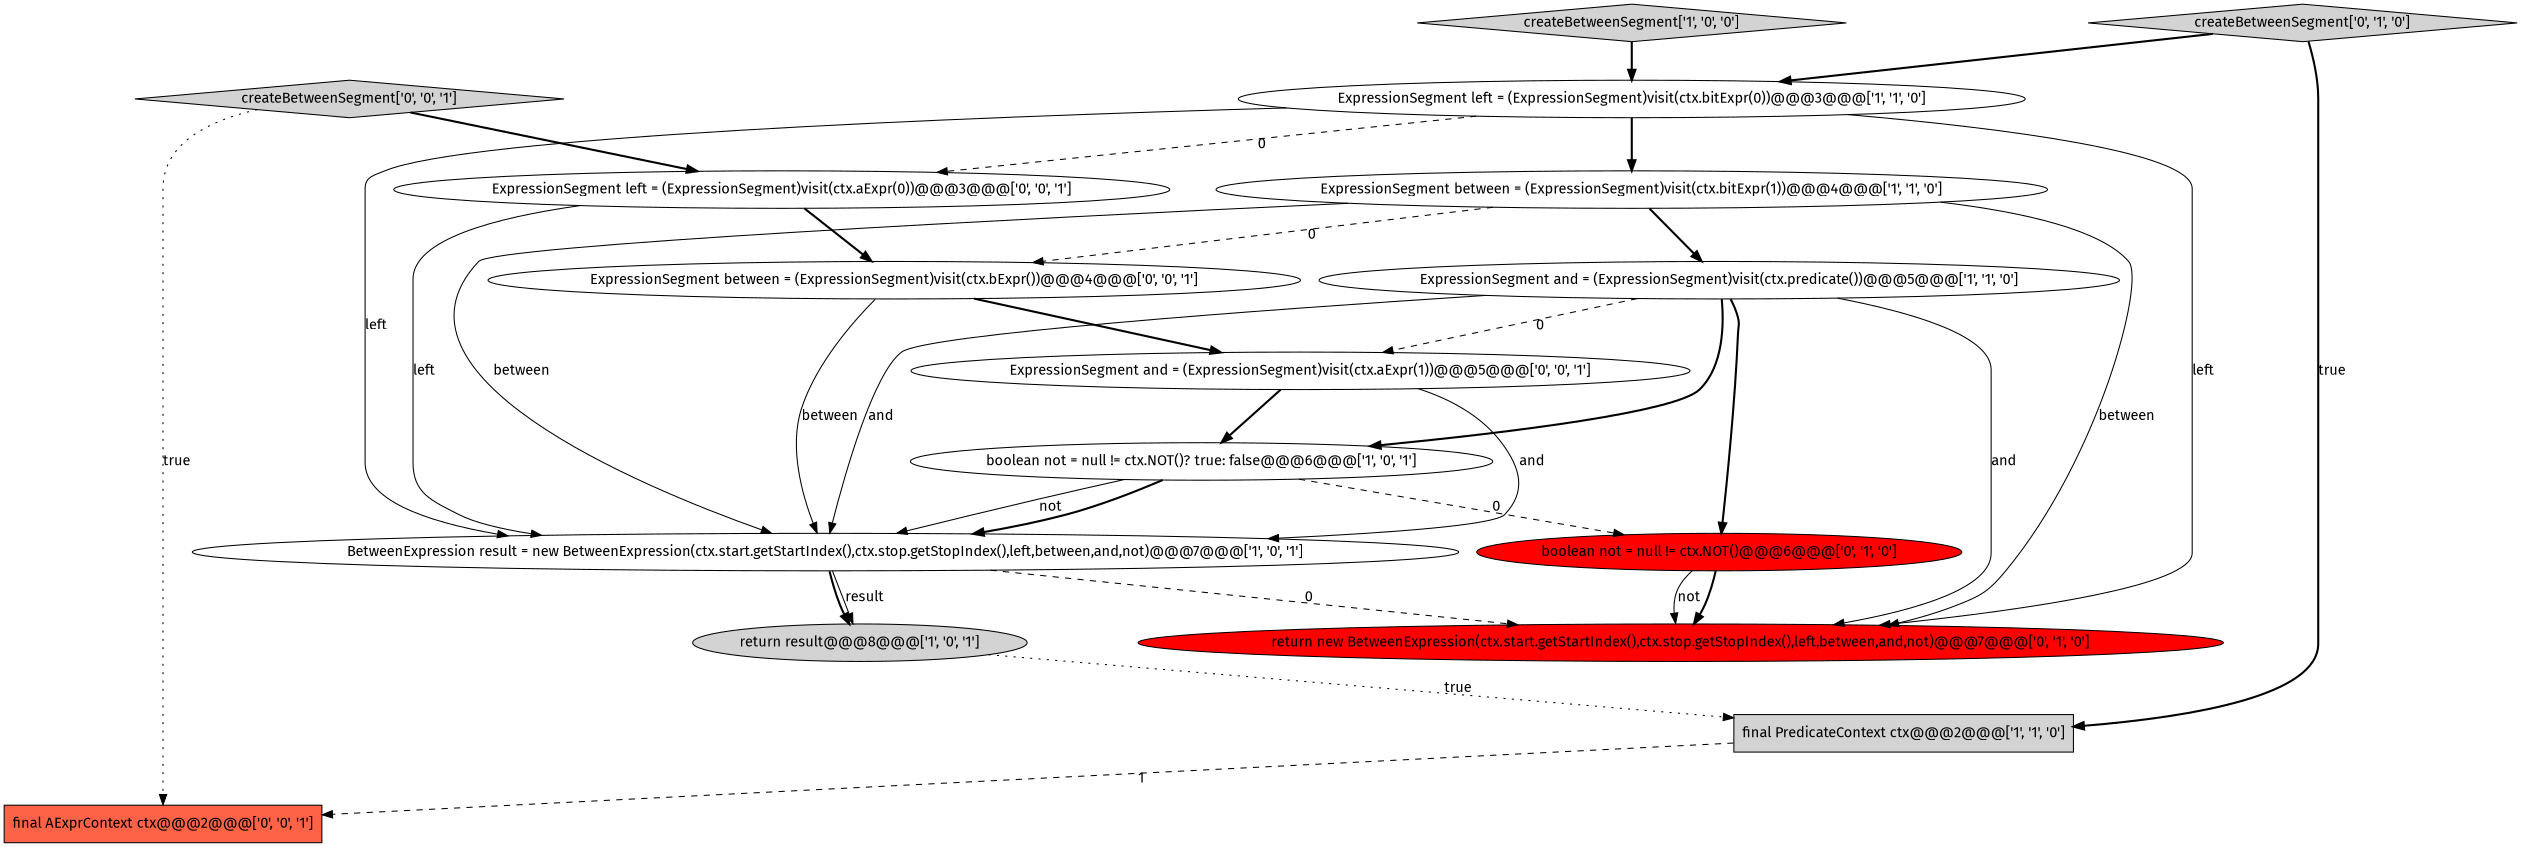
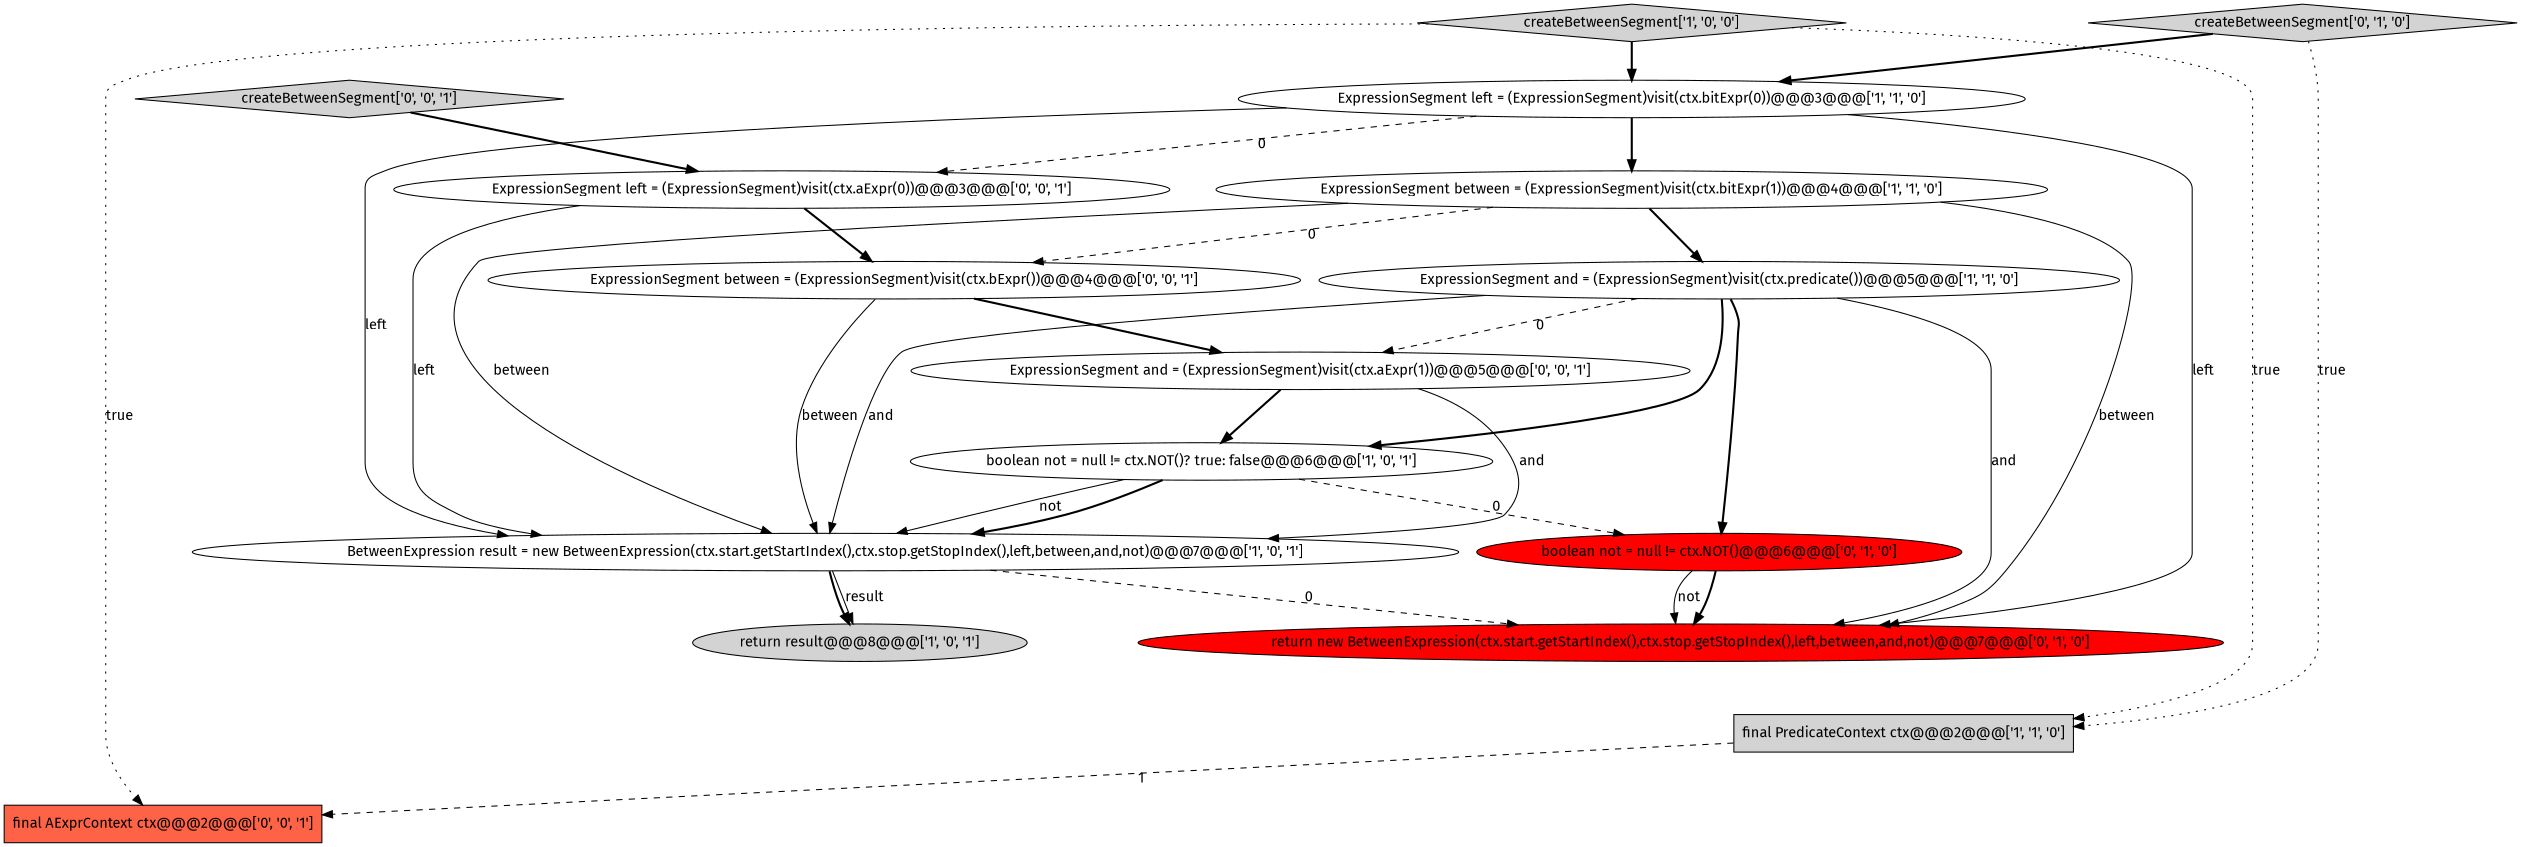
edge "createBetweenSegment['0', '0', '1']" -> "final AExprContext ctx@@@2@@@['0', '0', '1']": now "createBetweenSegment['1', '0', '0']" -> "final AExprContext ctx@@@2@@@['0', '0', '1']"
edge "createBetweenSegment['0', '1', '0']" -> "final PredicateContext ctx@@@2@@@['1', '1', '0']": style bold -> dotted
edge "return result@@@8@@@['1', '0', '1']" -> "final PredicateContext ctx@@@2@@@['1', '1', '0']": now "createBetweenSegment['1', '0', '0']" -> "final PredicateContext ctx@@@2@@@['1', '1', '0']"
